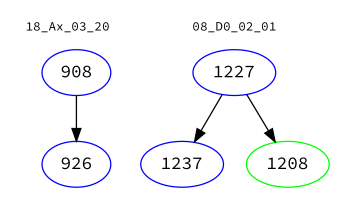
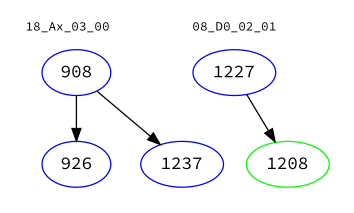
cluster "18_Ax_03_20": label "18_Ax_03_20" -> "18_Ax_03_00"
edge "1227" -> "1237": now "908" -> "1237"
